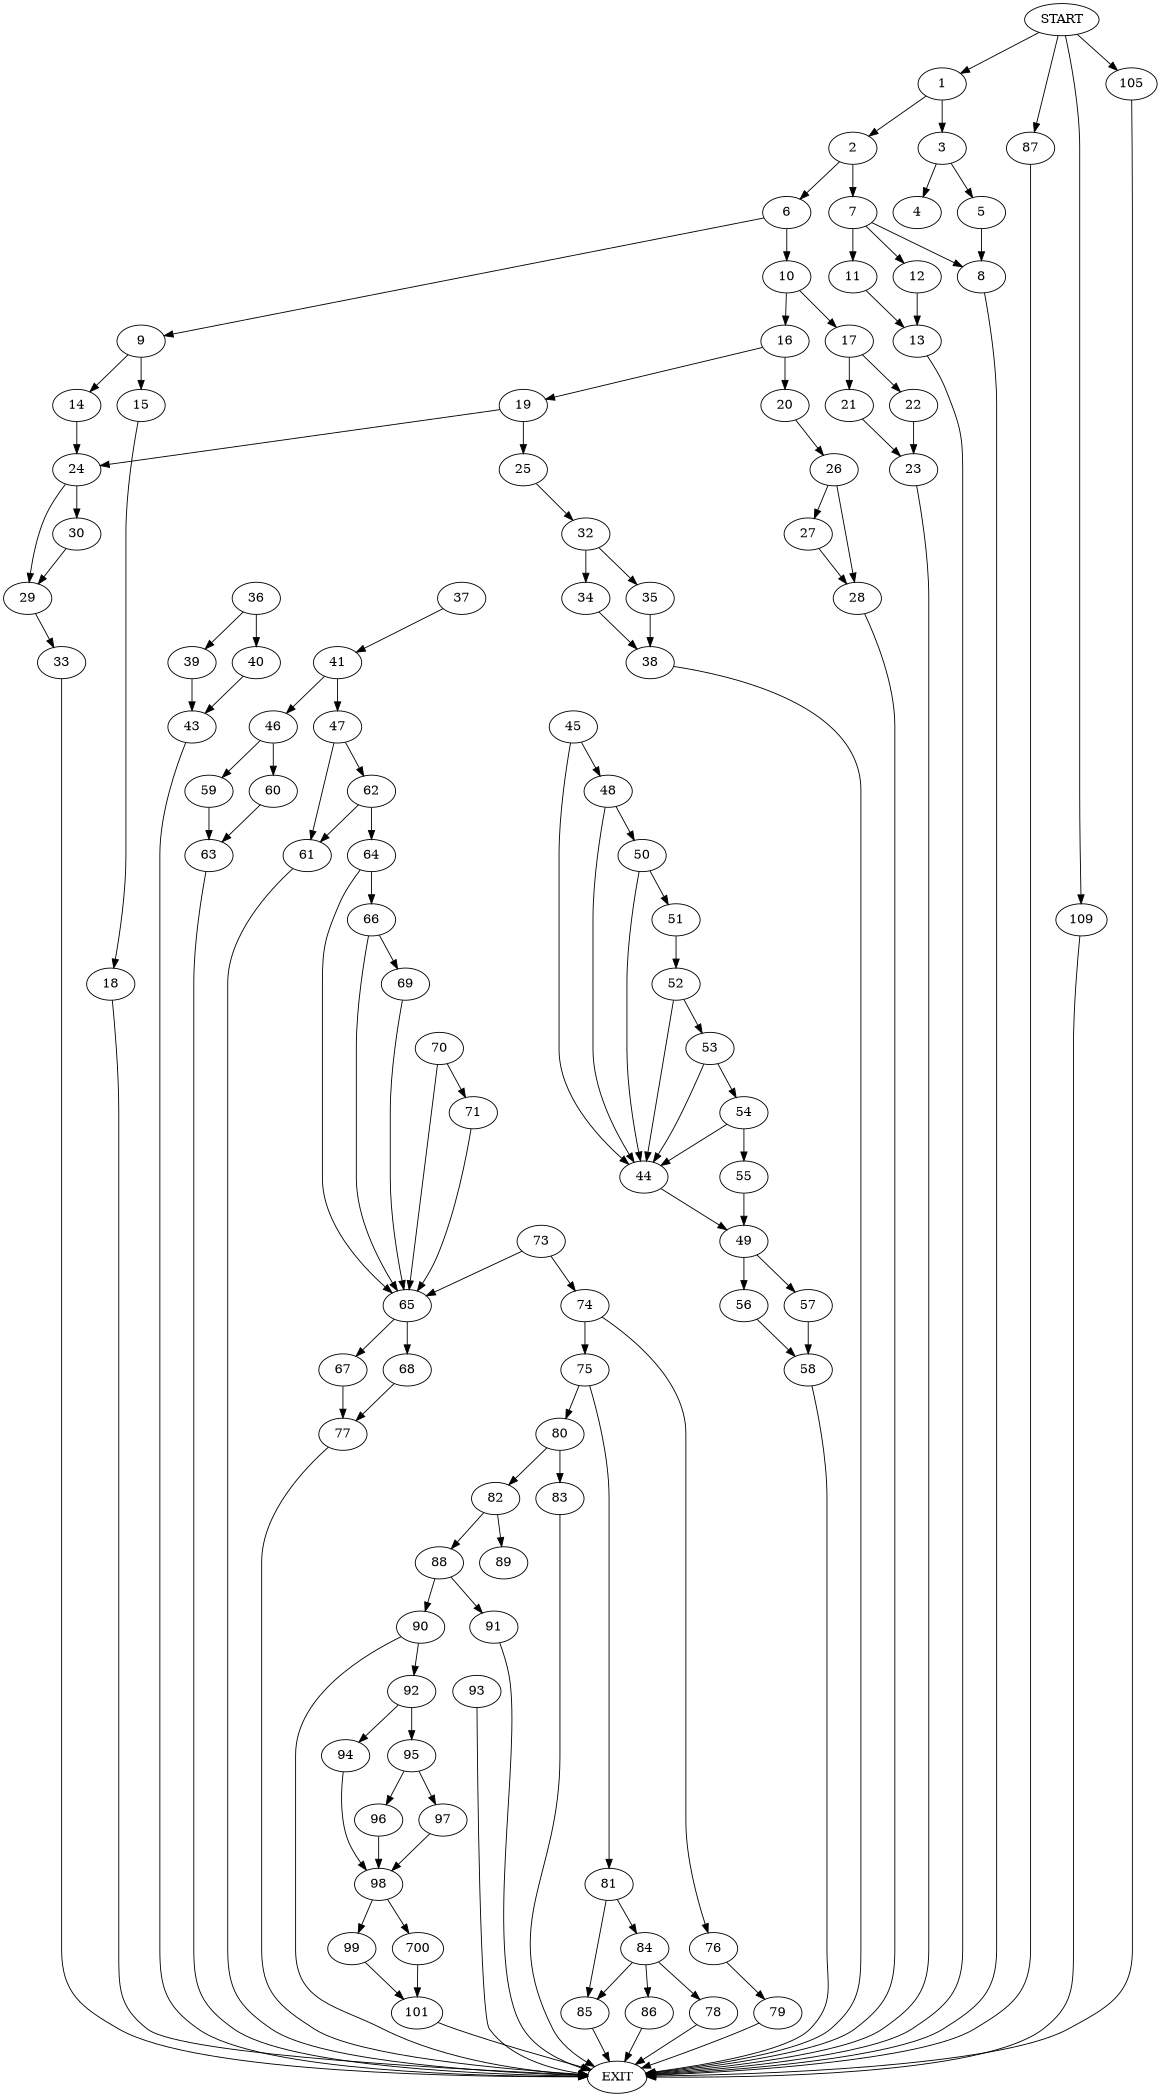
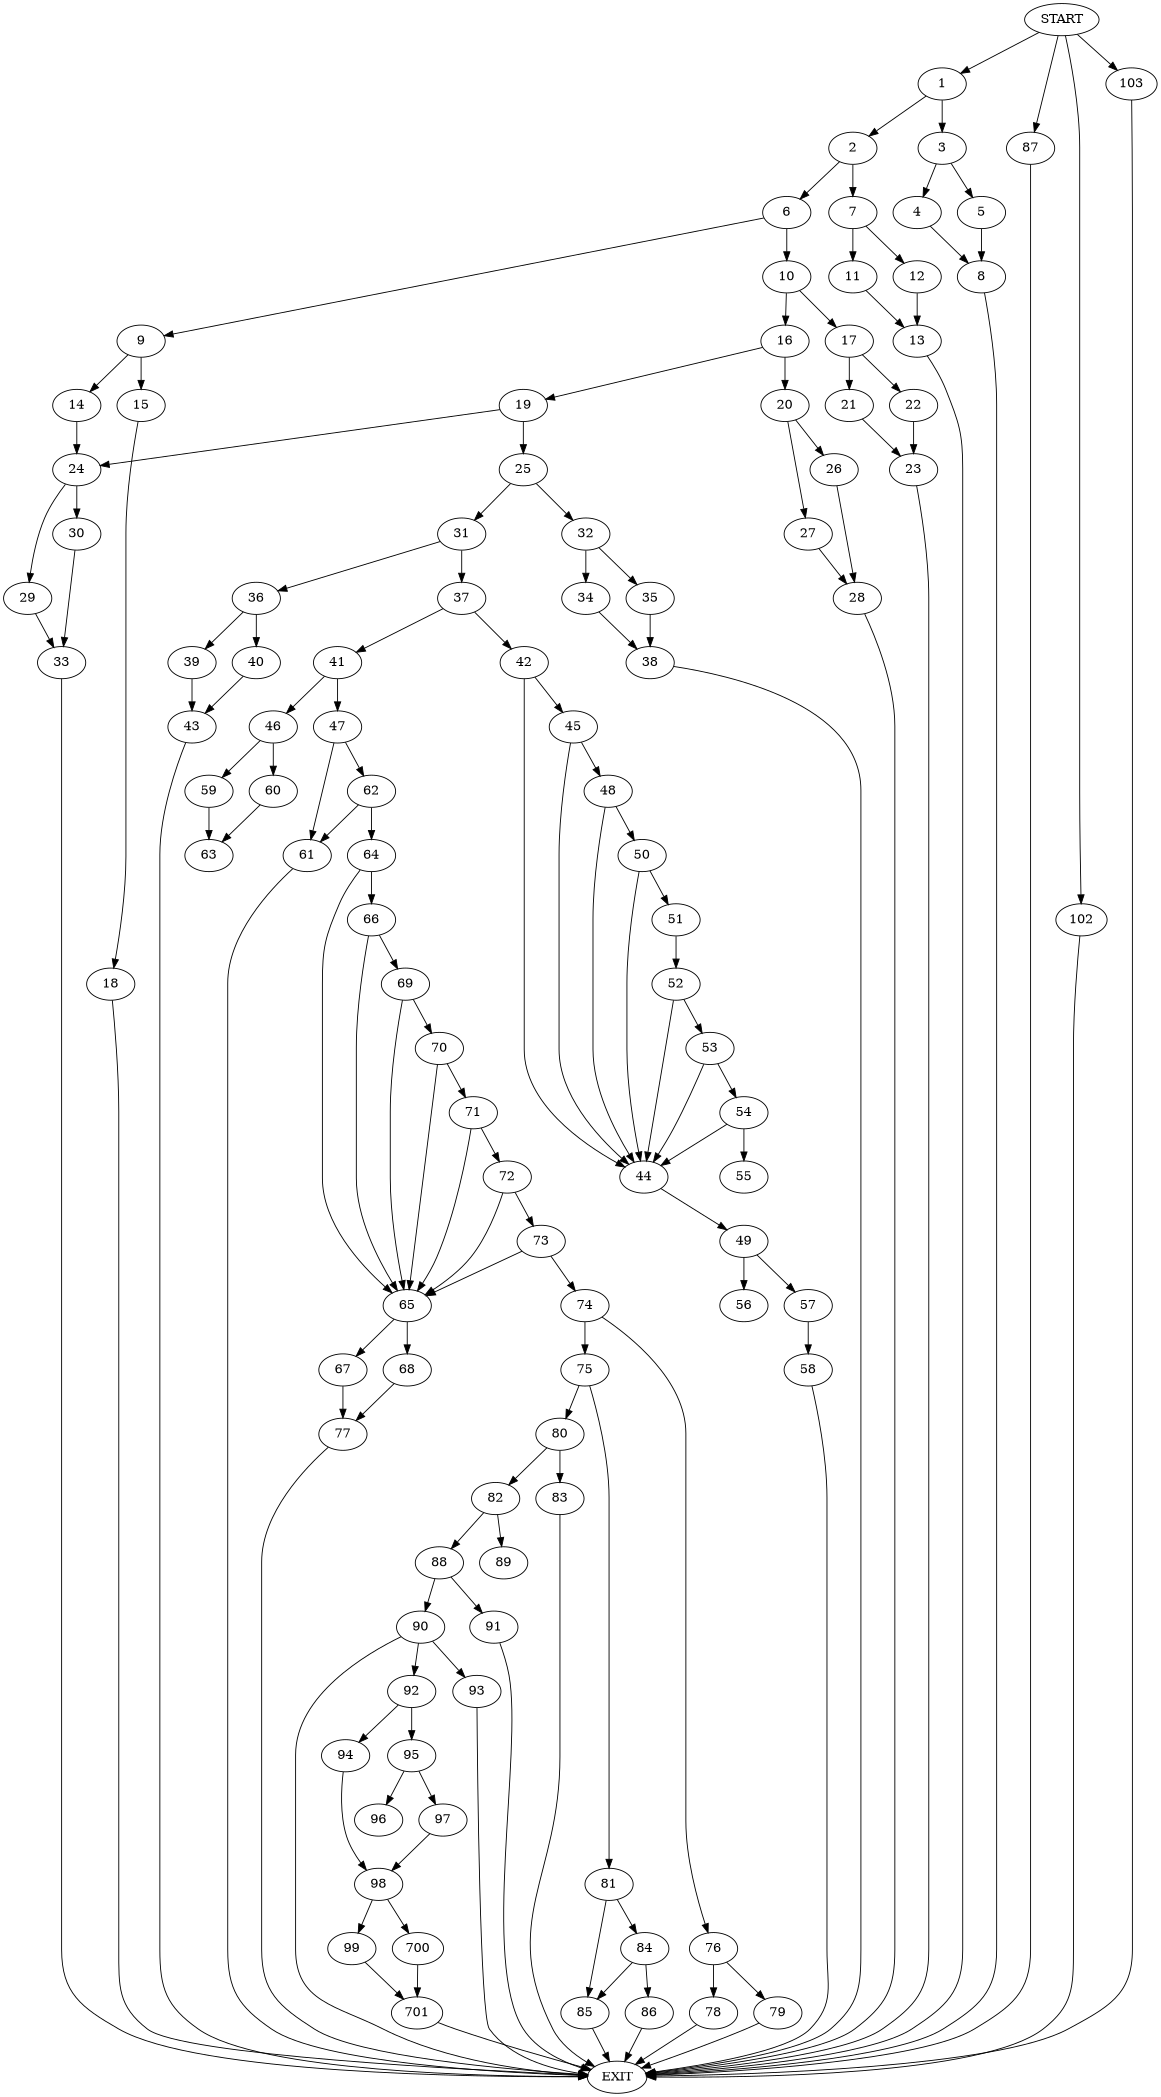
node "105": label "105" -> "103"
edge "7" -> "8": now "4" -> "8"
edge "26" -> "27": now "20" -> "27"
node "31": added
edge "30" -> "29": now "30" -> "33"
node "42": added
node "109": label "109" -> "102"
edge "69" -> "70": added
node "72": added
edge "55" -> "49": removed
edge "56" -> "58": removed
edge "63" -> "EXIT": removed
edge "90" -> "93": added
edge "96" -> "98": removed
edge "84" -> "78": now "76" -> "78"
node "101": label "101" -> "701"
